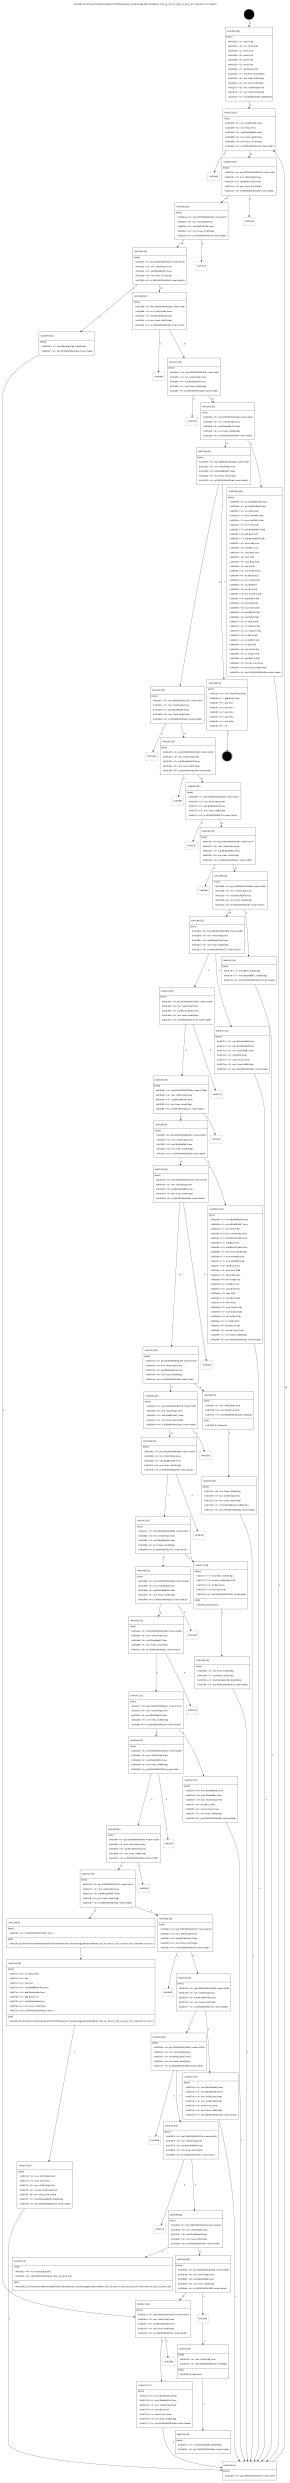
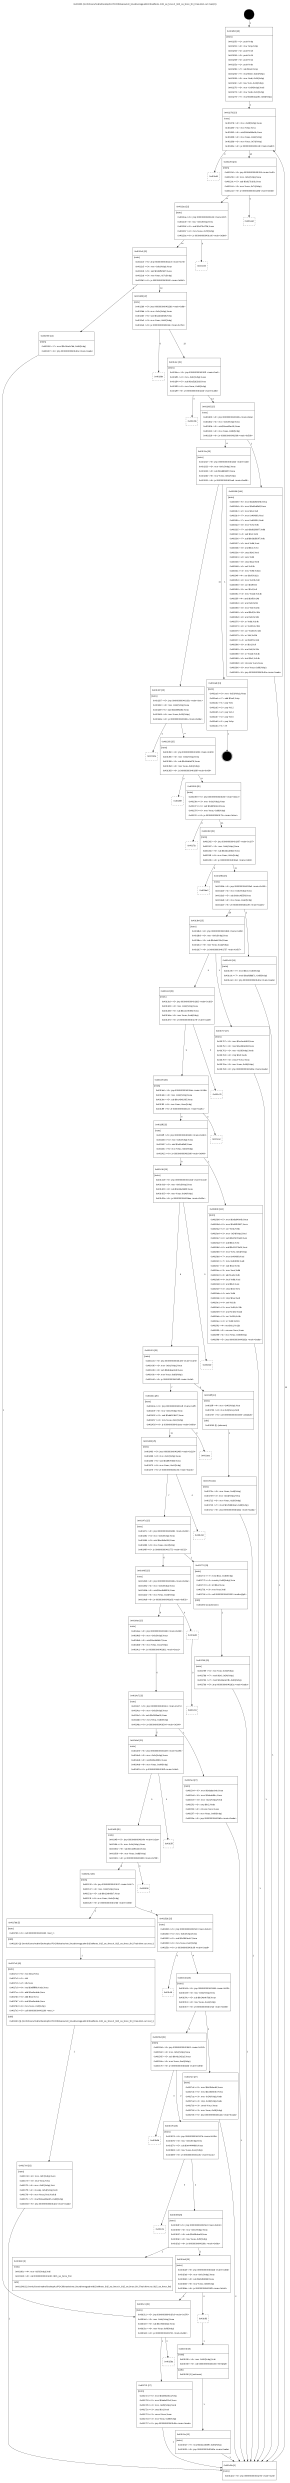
edge "0x4014ae [25]" -> "0x401d11": now "0x401a82" -> "0x401d11"
edge "0x40191e [12]" -> "0x401d2a [5]": added, label "1"
